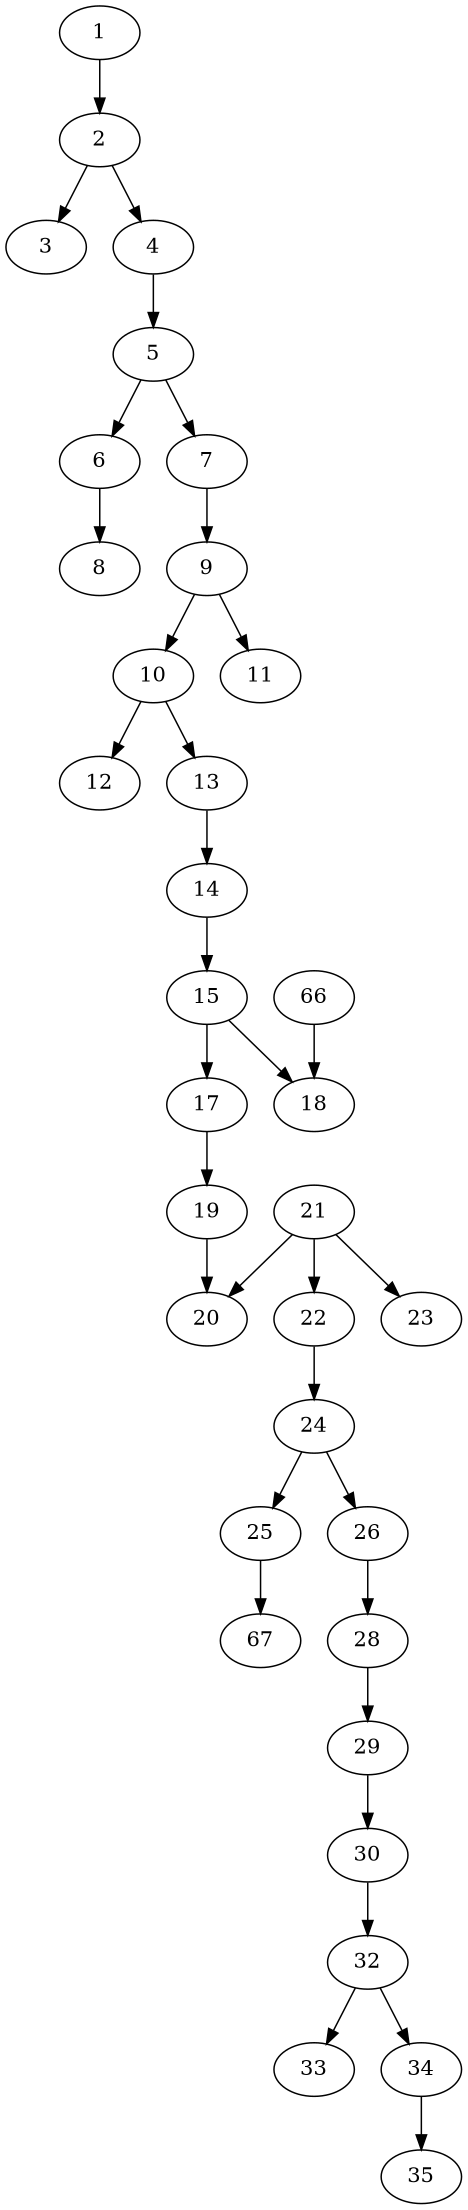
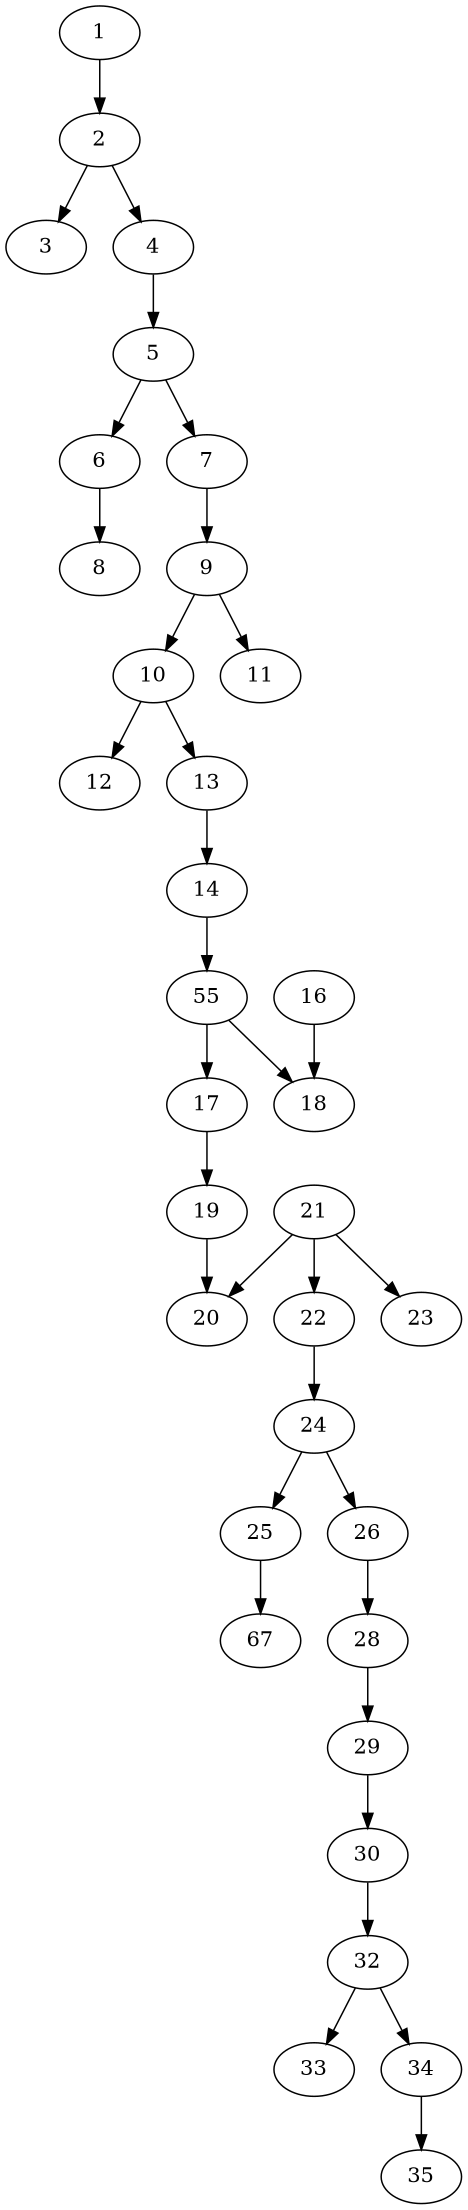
node "15": label "15" -> "55"
node "66": label "66" -> "16"
